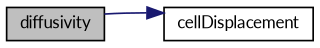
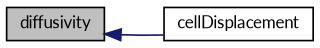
edge "diffusivity" -> "cellDisplacement": reversed
